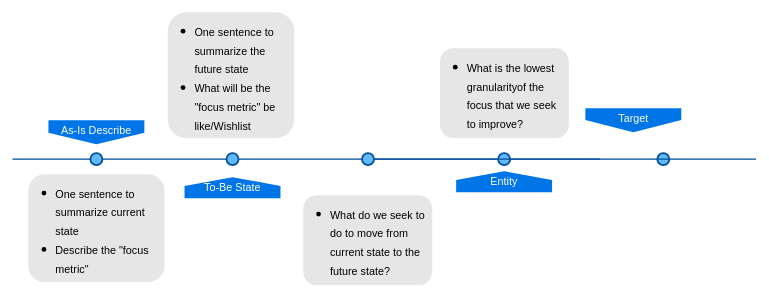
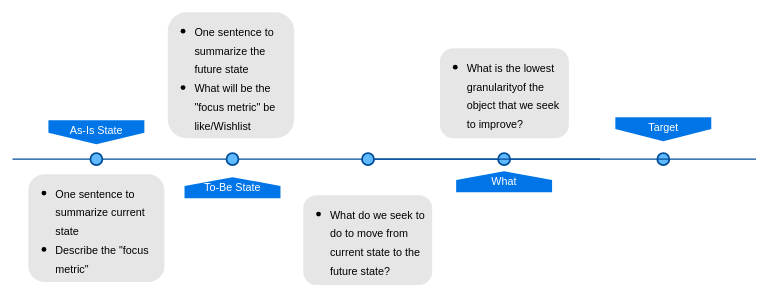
node "What is the lowest granularityof the focus that we seek to improve?": label "What is the lowest granularityof the focus that we seek to improve?" -> "What is the lowest granularityof the object that we seek to improve?"
node "Target": moved (634, 120) -> (664, 129)
node "As-Is Describe": label "As-Is Describe" -> "As-Is State"
node "Entity": label "Entity" -> "What"
